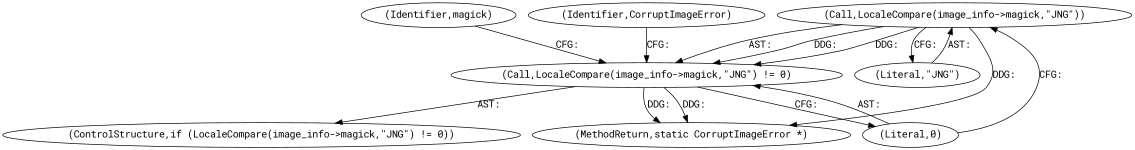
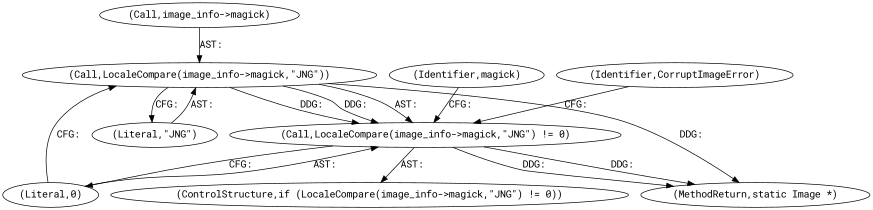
node "(Call,image_info->magick)": added
node "(MethodReturn,static CorruptImageError *)": label "(MethodReturn,static CorruptImageError *)" -> "(MethodReturn,static Image *)"
